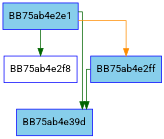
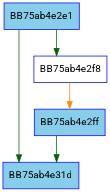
edge "BB75ab4e2e1" -> "BB75ab4e2ff": now "BB75ab4e2f8" -> "BB75ab4e2ff"
node "BB75ab4e39d": label "BB75ab4e39d" -> "BB75ab4e31d"
